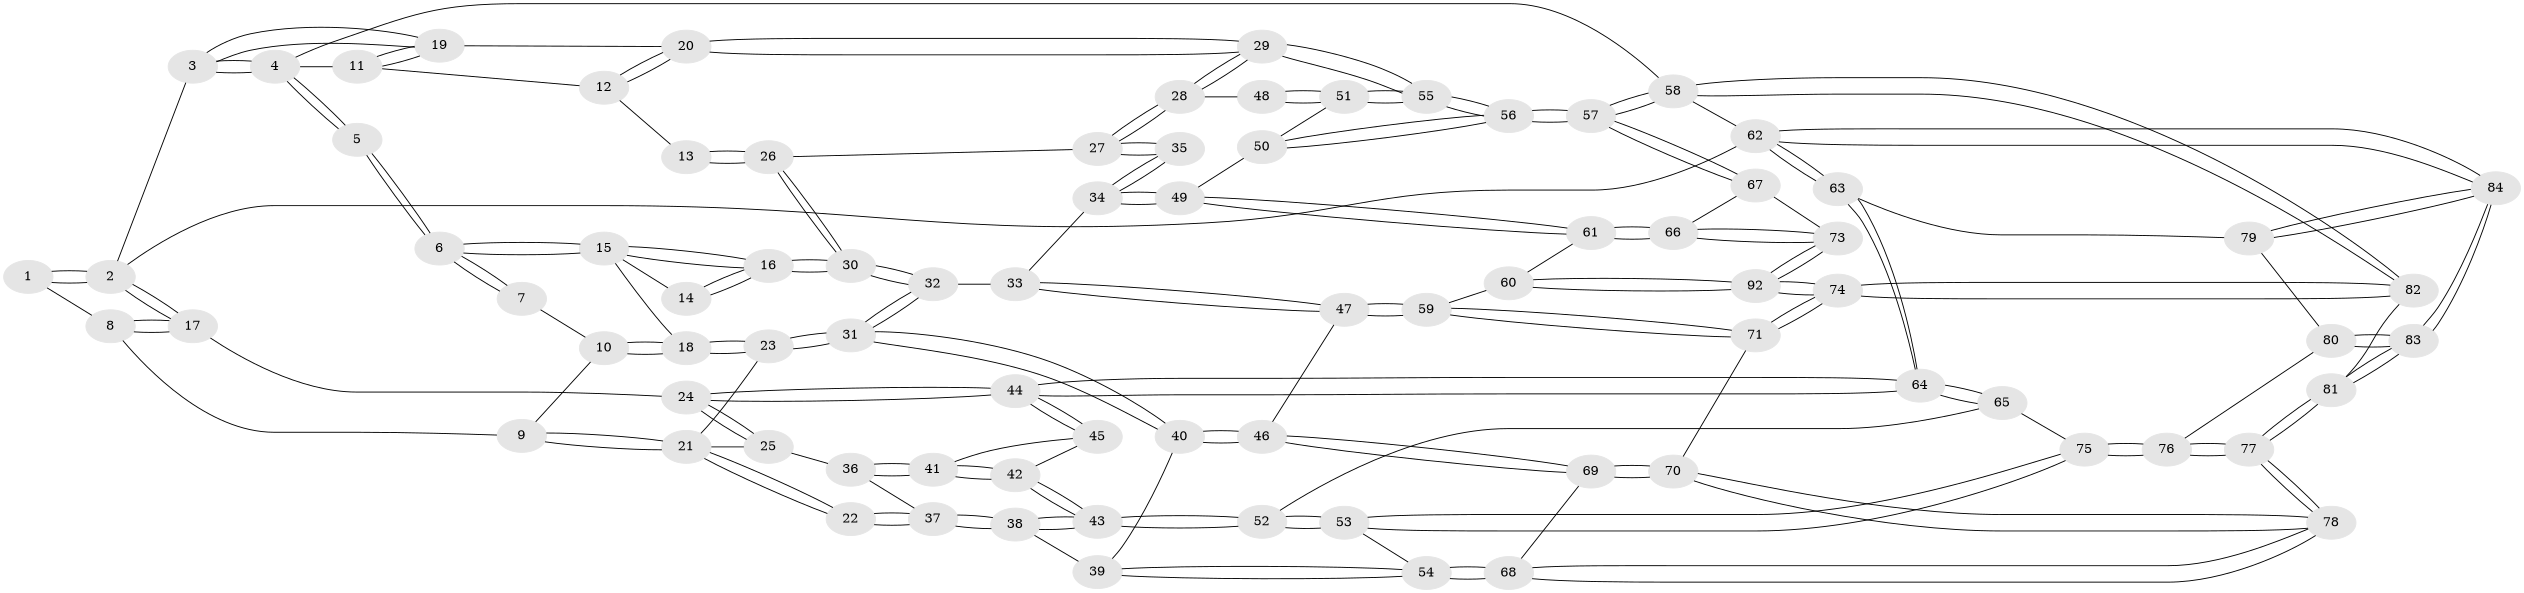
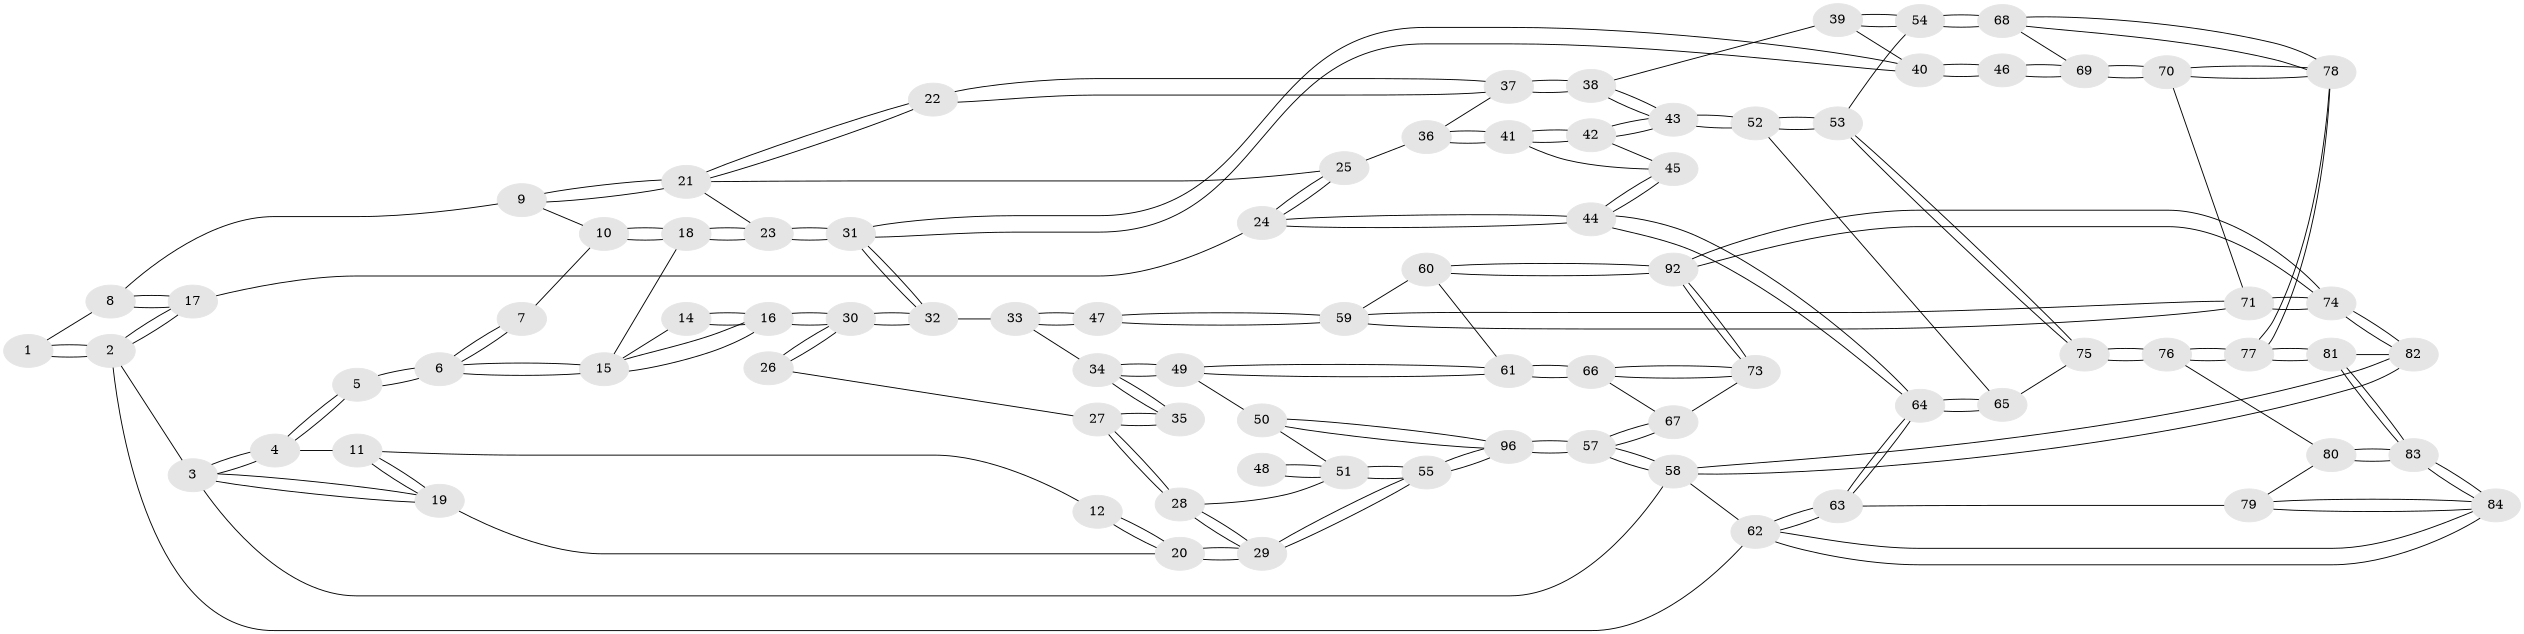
edge "4" -- "58": now "3" -- "58"
edge "28" -- "48": now "28" -- "51"
node "56": label "56" -> "96"
node "13": removed
edge "47" -- "46": removed
